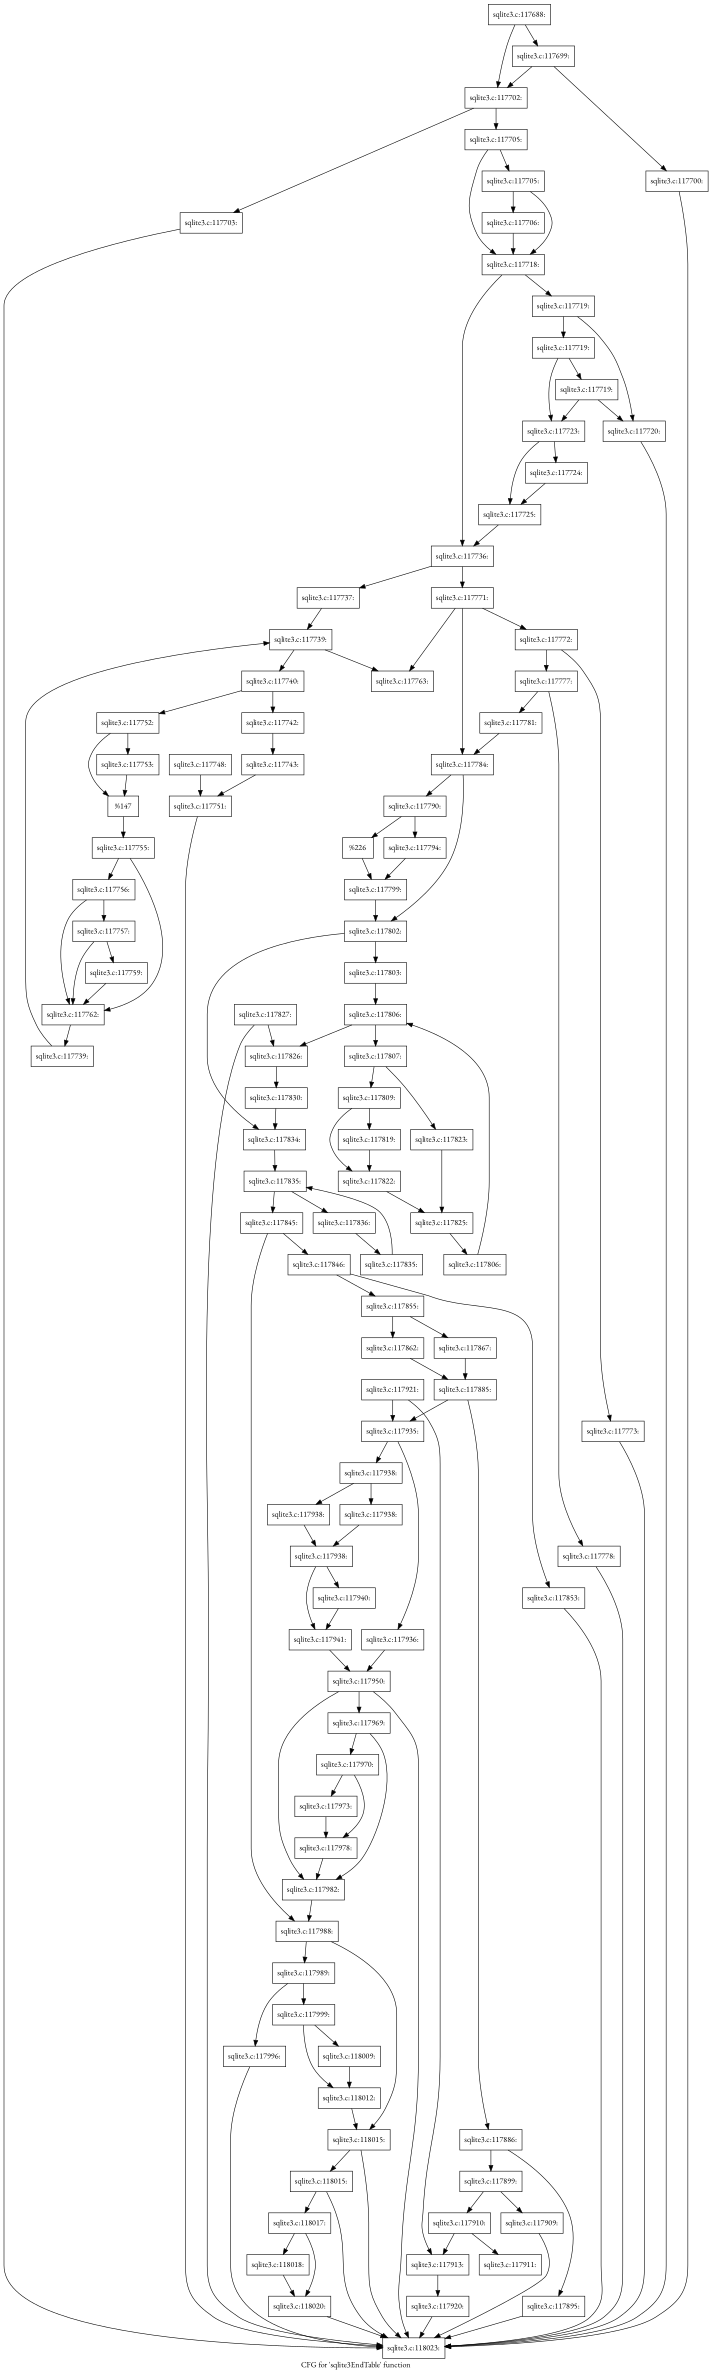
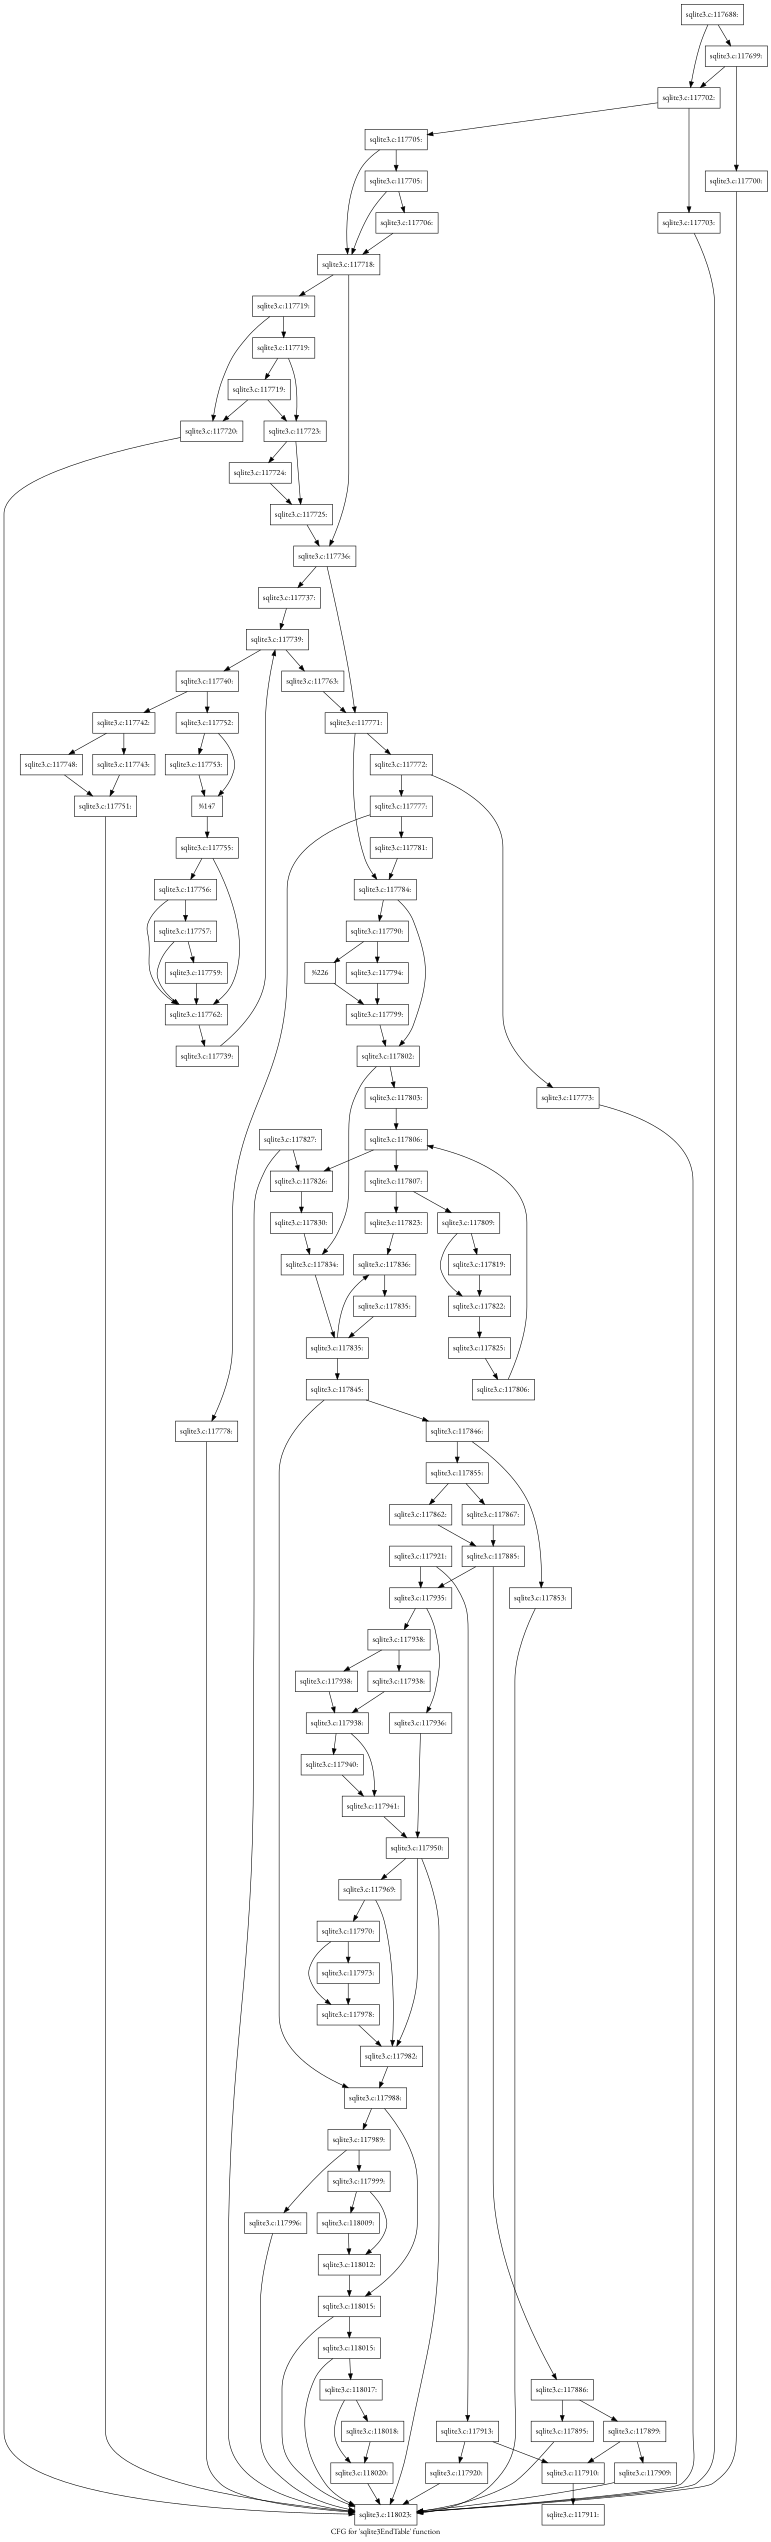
edge "sqlite3.c:117771:" -> "sqlite3.c:117763:": reversed
edge "sqlite3.c:117742:" -> "sqlite3.c:117748:": added
edge "sqlite3.c:117823:" -> "sqlite3.c:117825:": now "sqlite3.c:117823:" -> "sqlite3.c:117836:"
edge "sqlite3.c:117910:" -> "sqlite3.c:117913:": reversed
